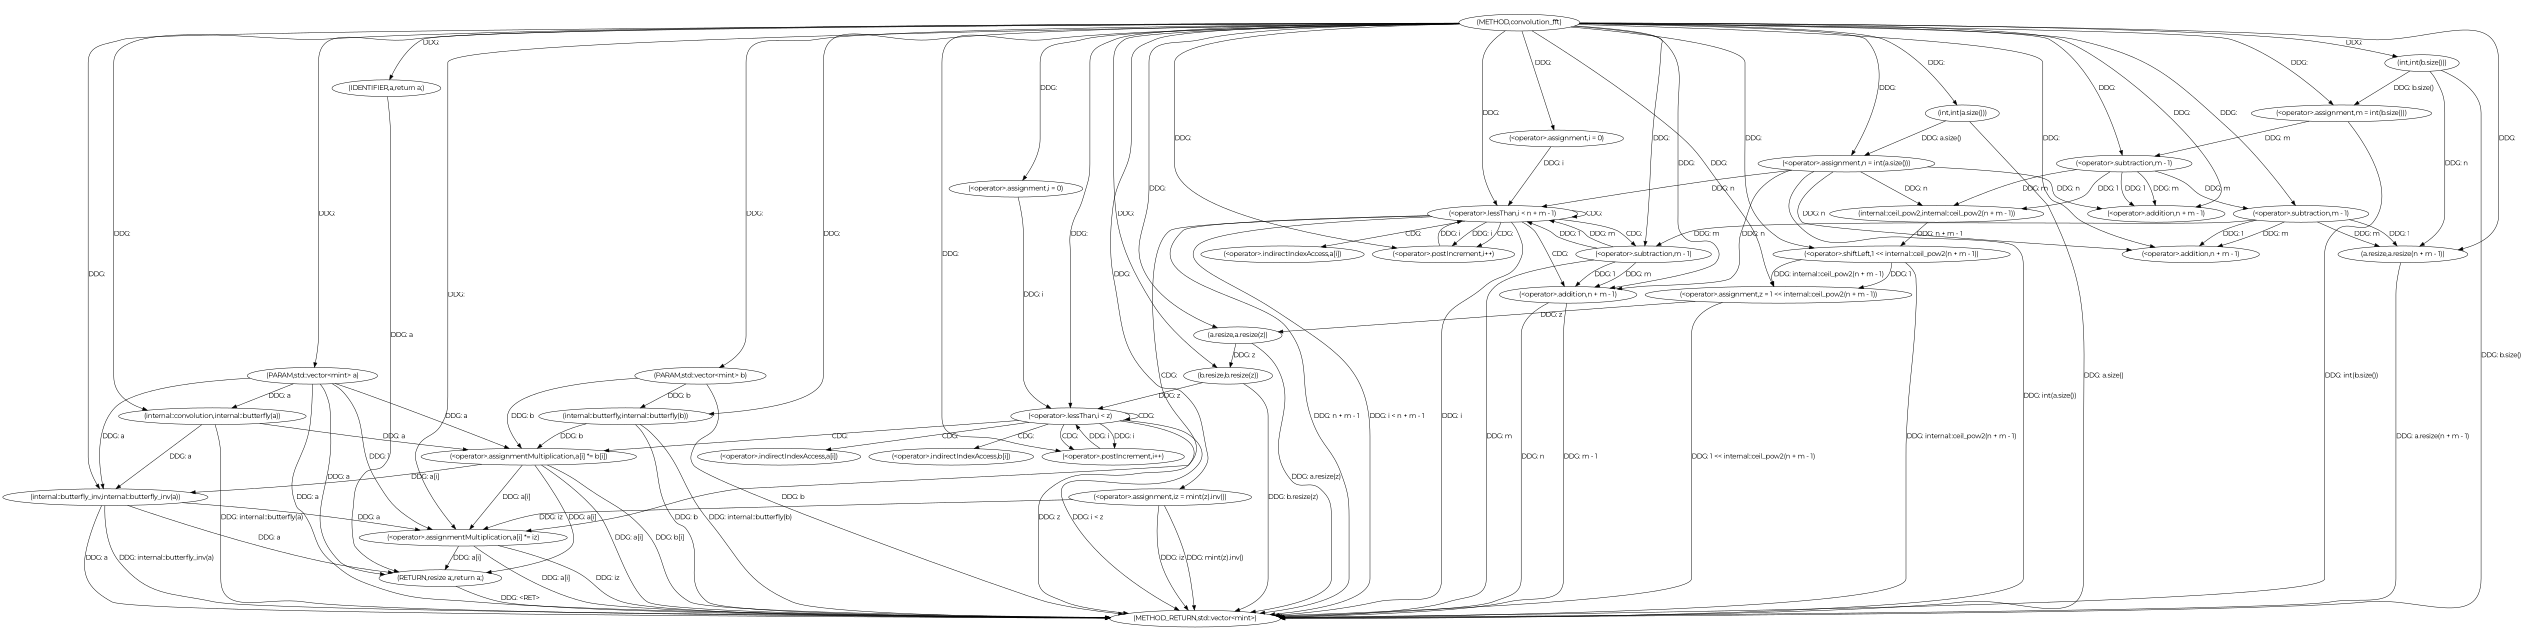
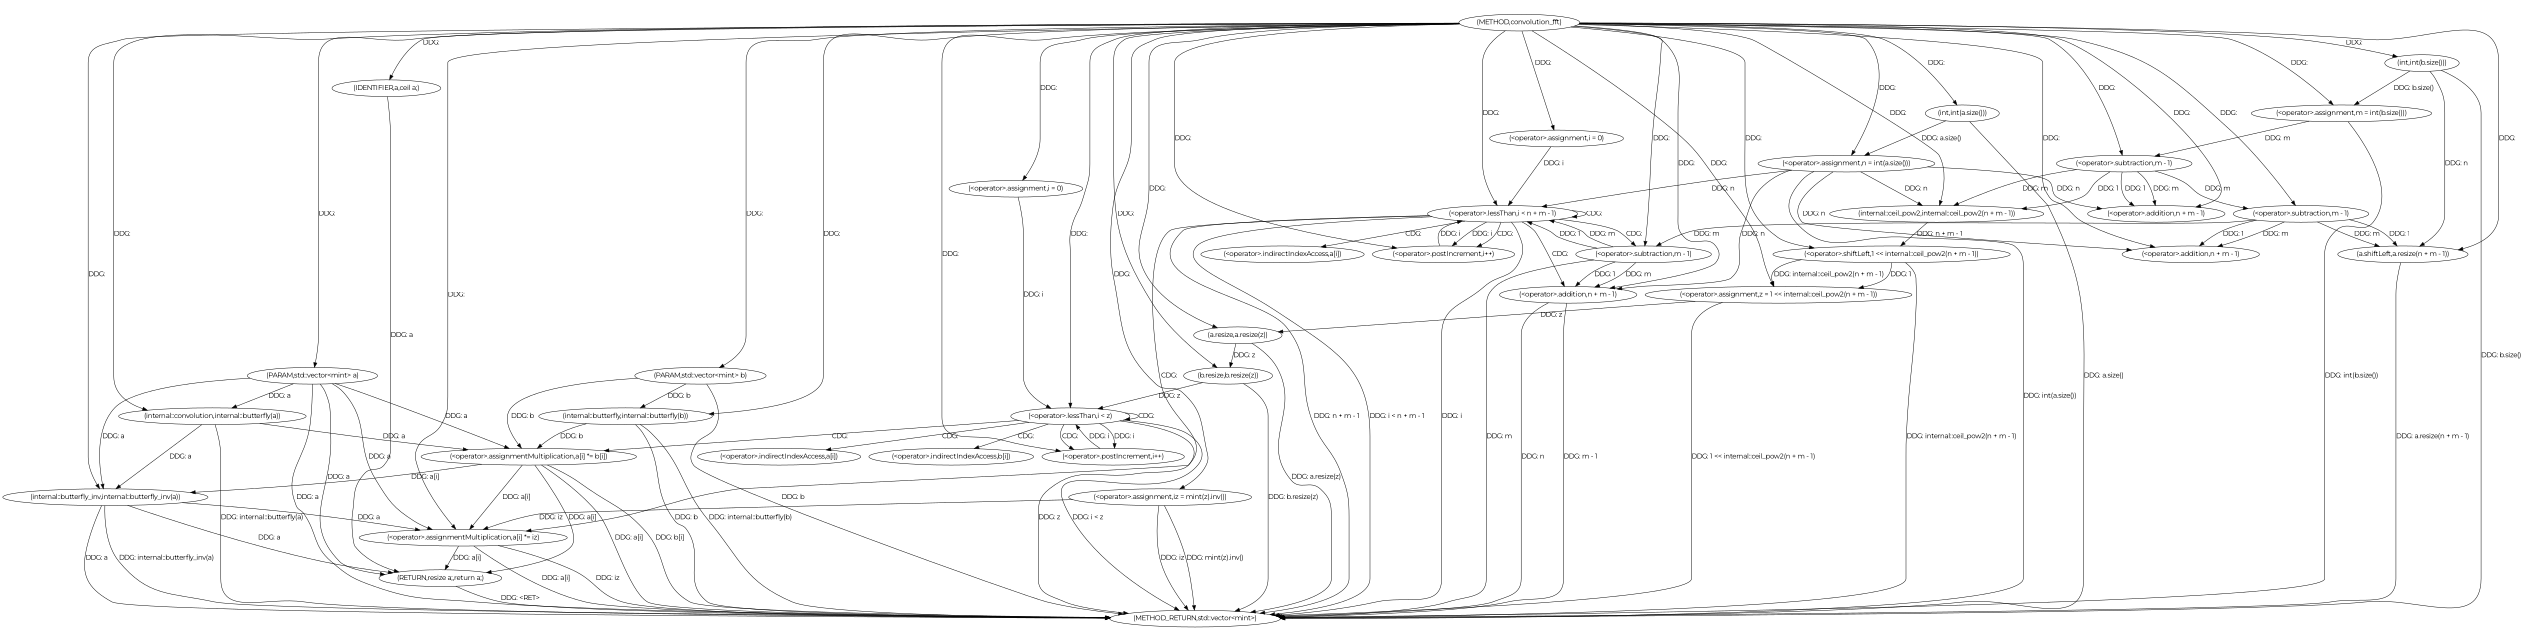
edge "(METHOD,convolution_fft)" -> "(internal::ceil_pow2,internal::ceil_pow2(n + m - 1))": added, label "DDG:"
node "(IDENTIFIER,a,return a;)": label "(IDENTIFIER,a,return a;)" -> "(IDENTIFIER,a,ceil a;)"
node "(a.resize,a.resize(n + m - 1))": label "(a.resize,a.resize(n + m - 1))" -> "(a.shiftLeft,a.resize(n + m - 1))"
edge "(PARAM,std::vector<mint> a)" -> "(<operator>.assignmentMultiplication,a[i] *= iz)": label "DDG: 1" -> "DDG: a"
